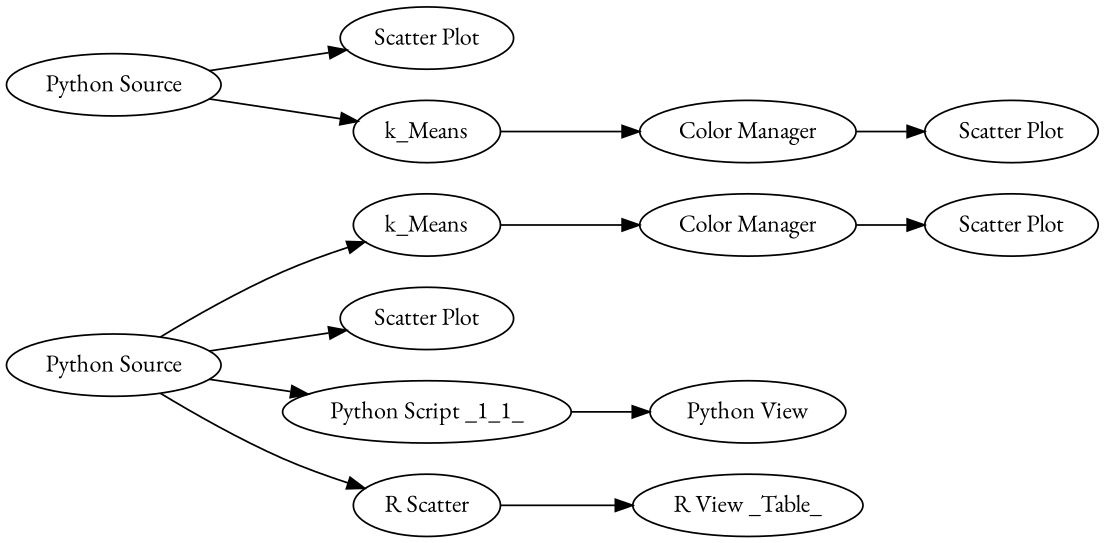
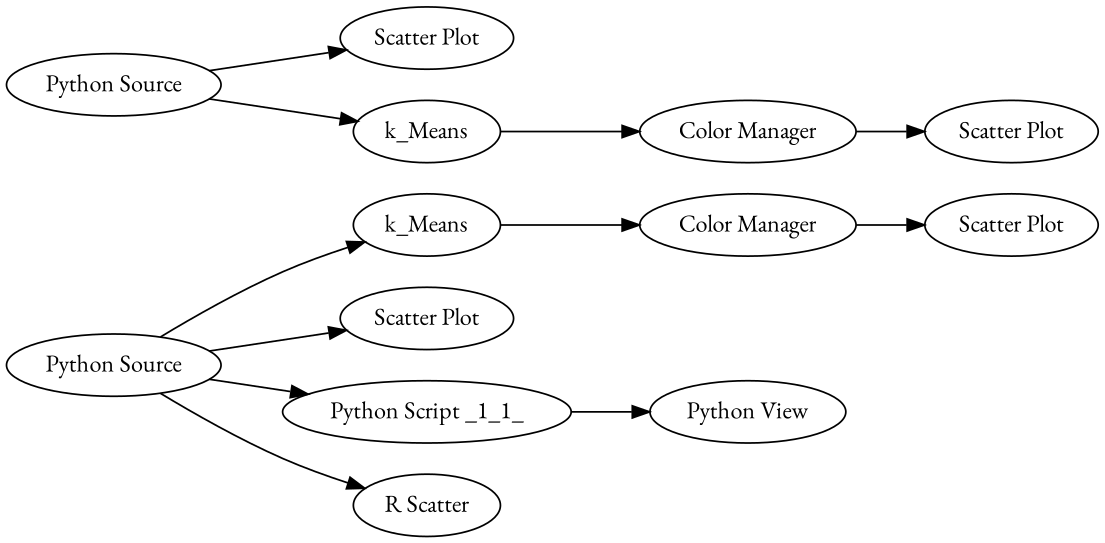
node "R View _Table_": removed
